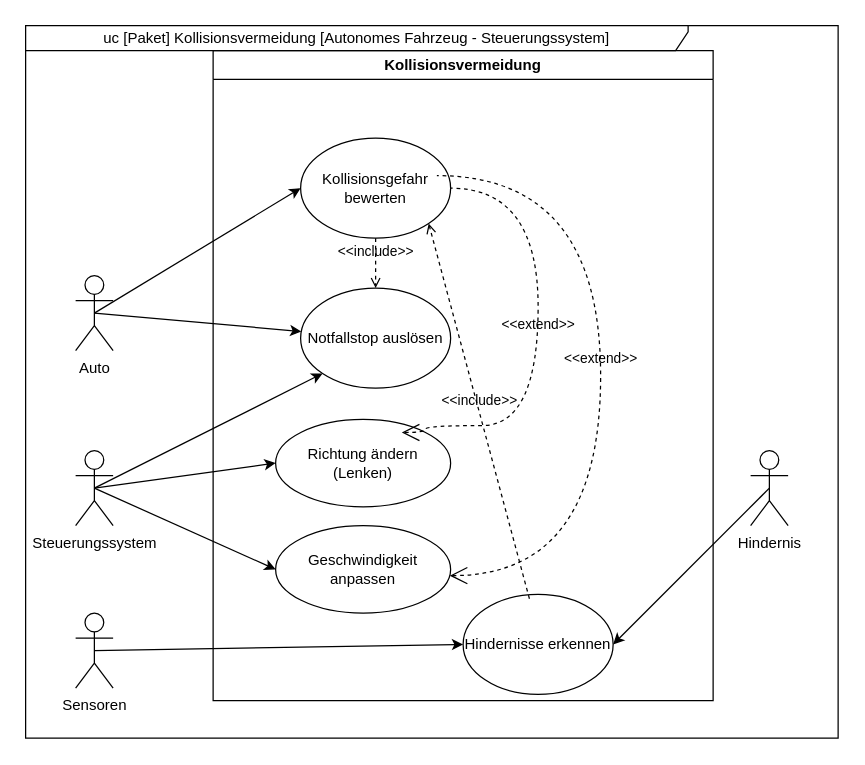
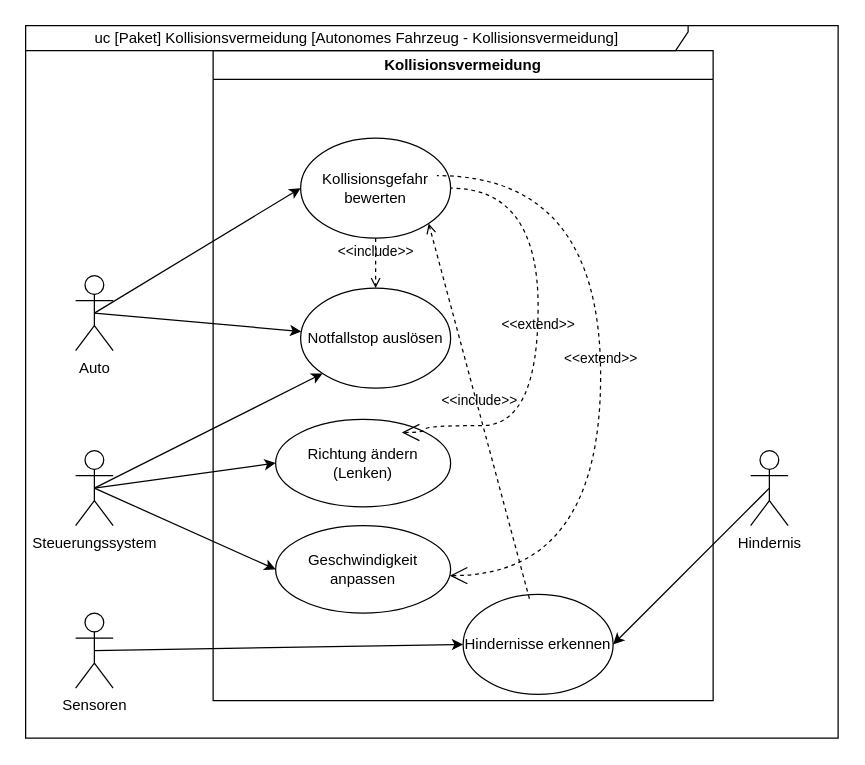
node "uc [Paket] Kollisionsvermeidung [Autonomes Fahrzeug - Steuerungssystem]": label "uc [Paket] Kollisionsvermeidung [Autonomes Fahrzeug - Steuerungssystem]" -> "uc [Paket] Kollisionsvermeidung [Autonomes Fahrzeug - Kollisionsvermeidung]"
